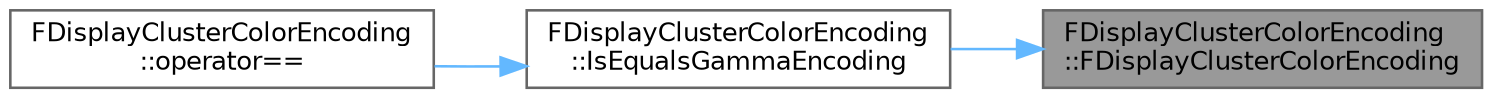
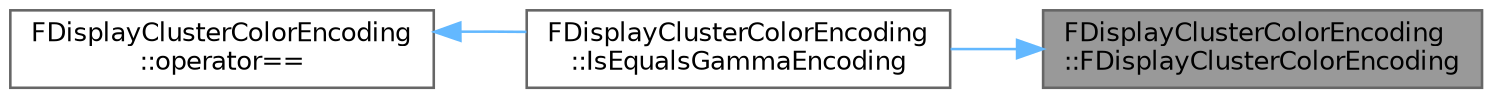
edge "FDisplayClusterColorEncoding ::operator==" -> "FDisplayClusterColorEncoding ::IsEqualsGammaEncoding": reversed
